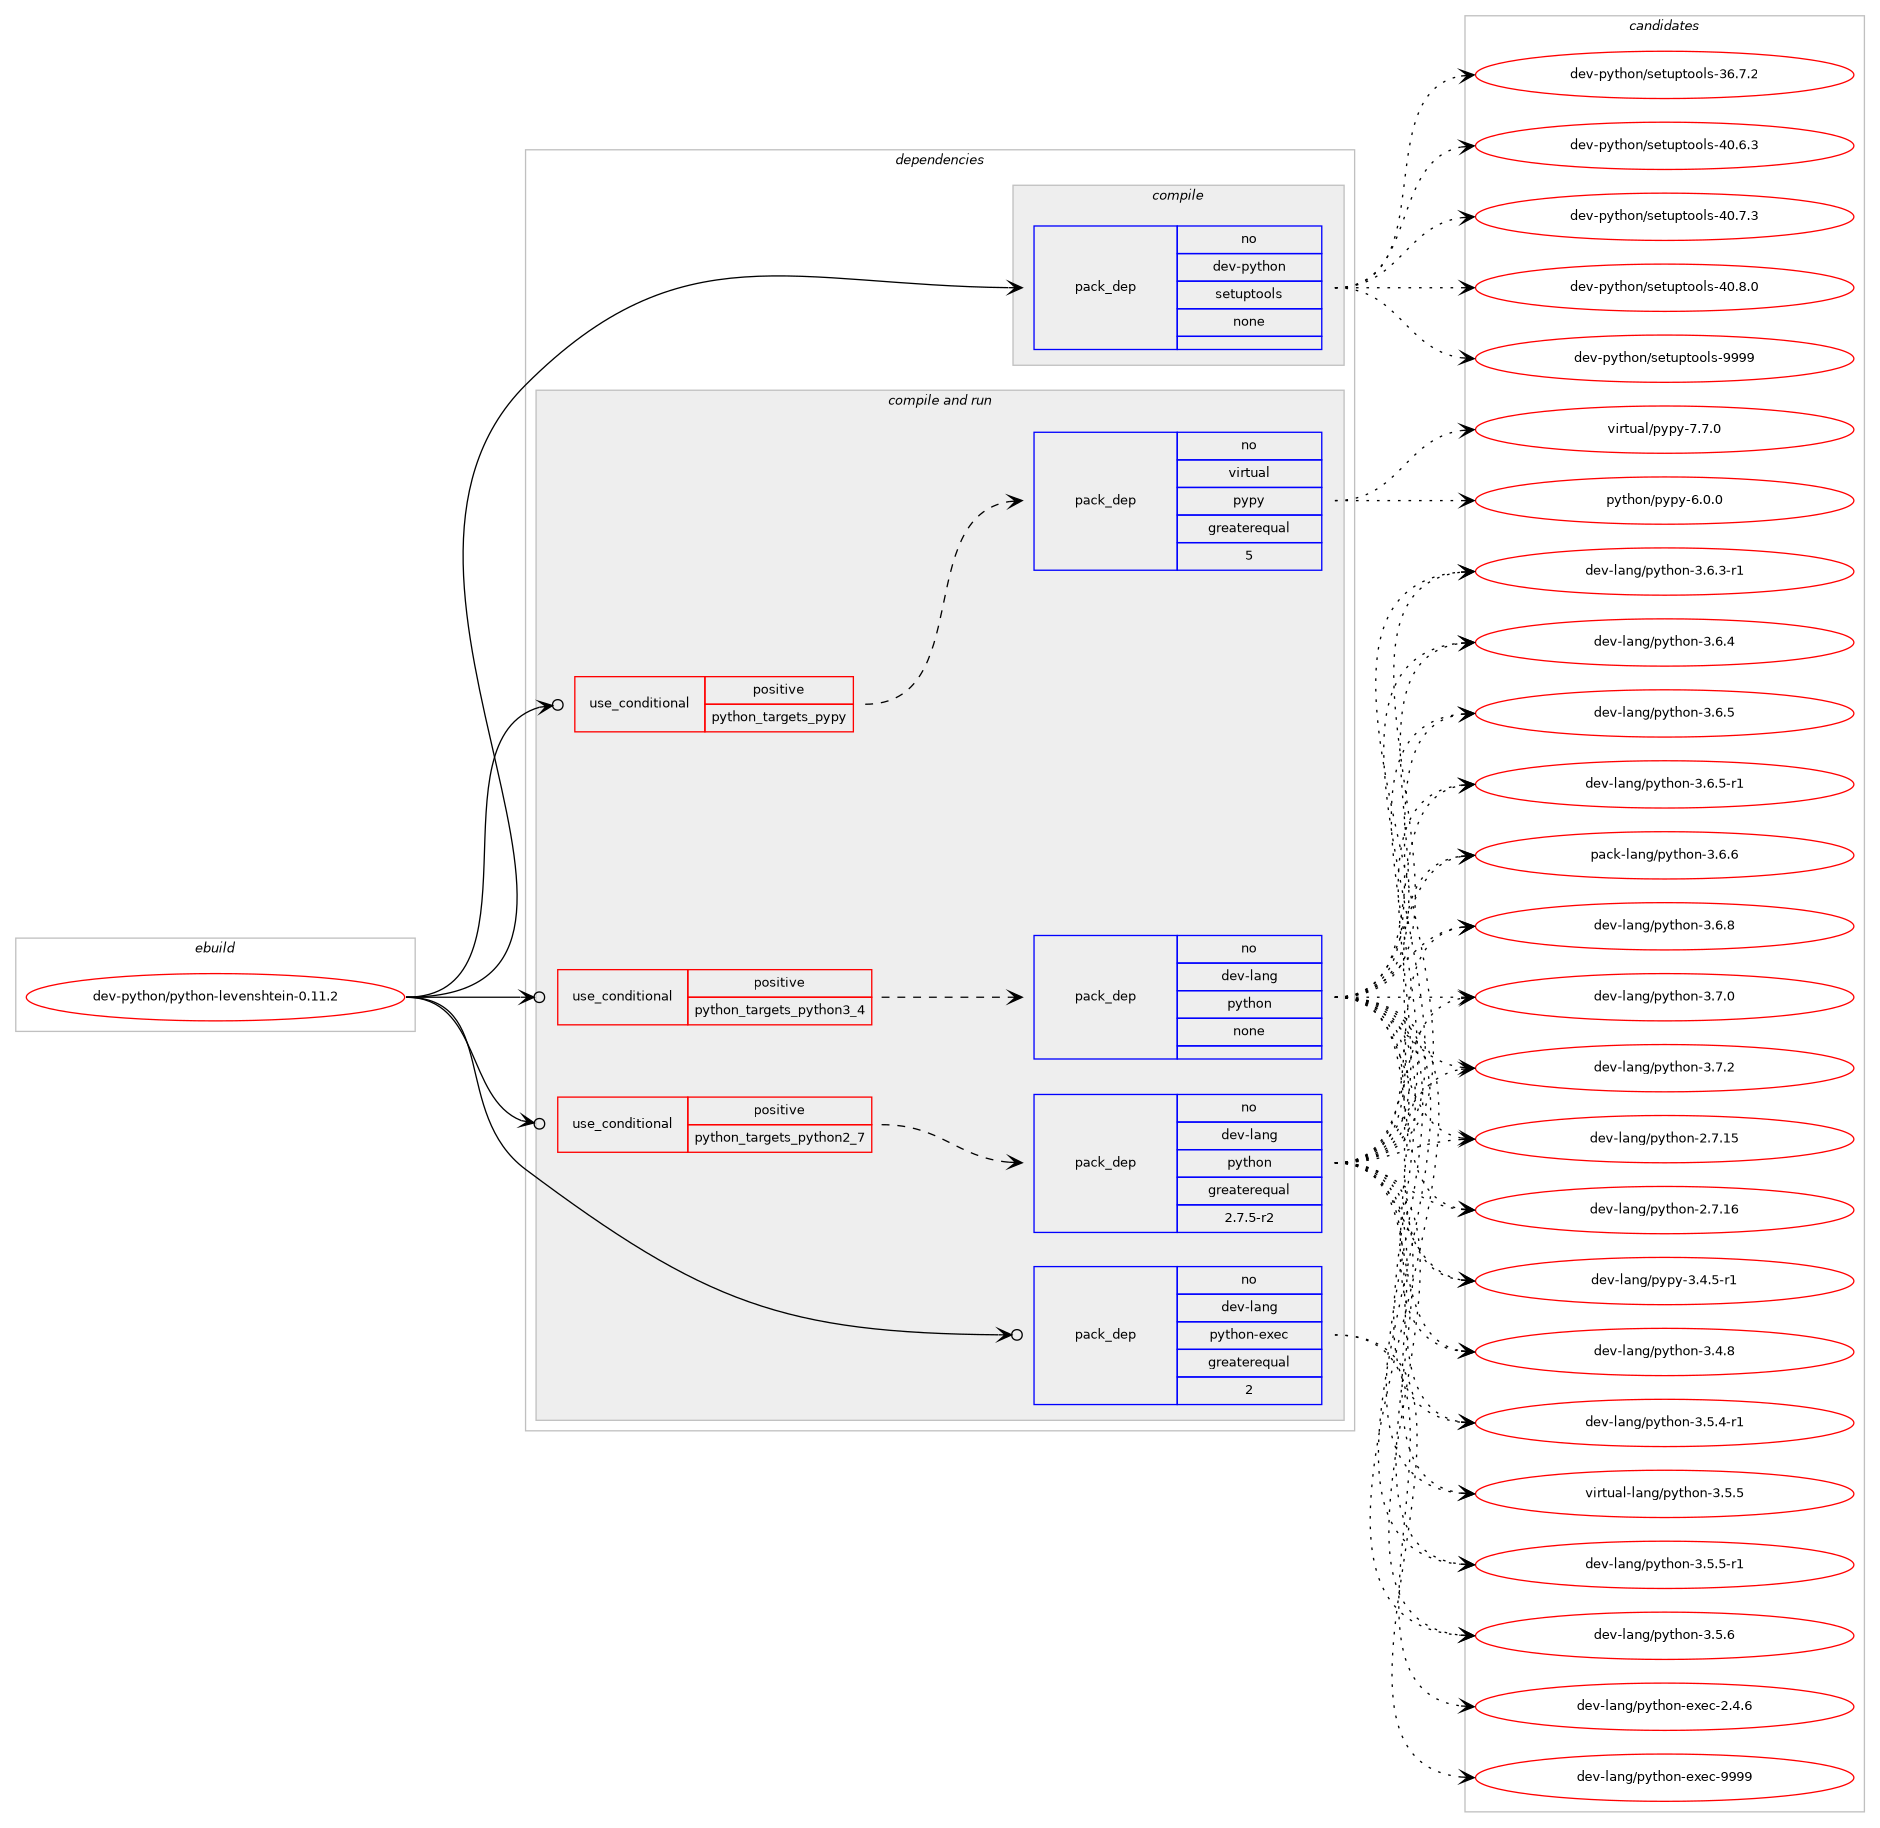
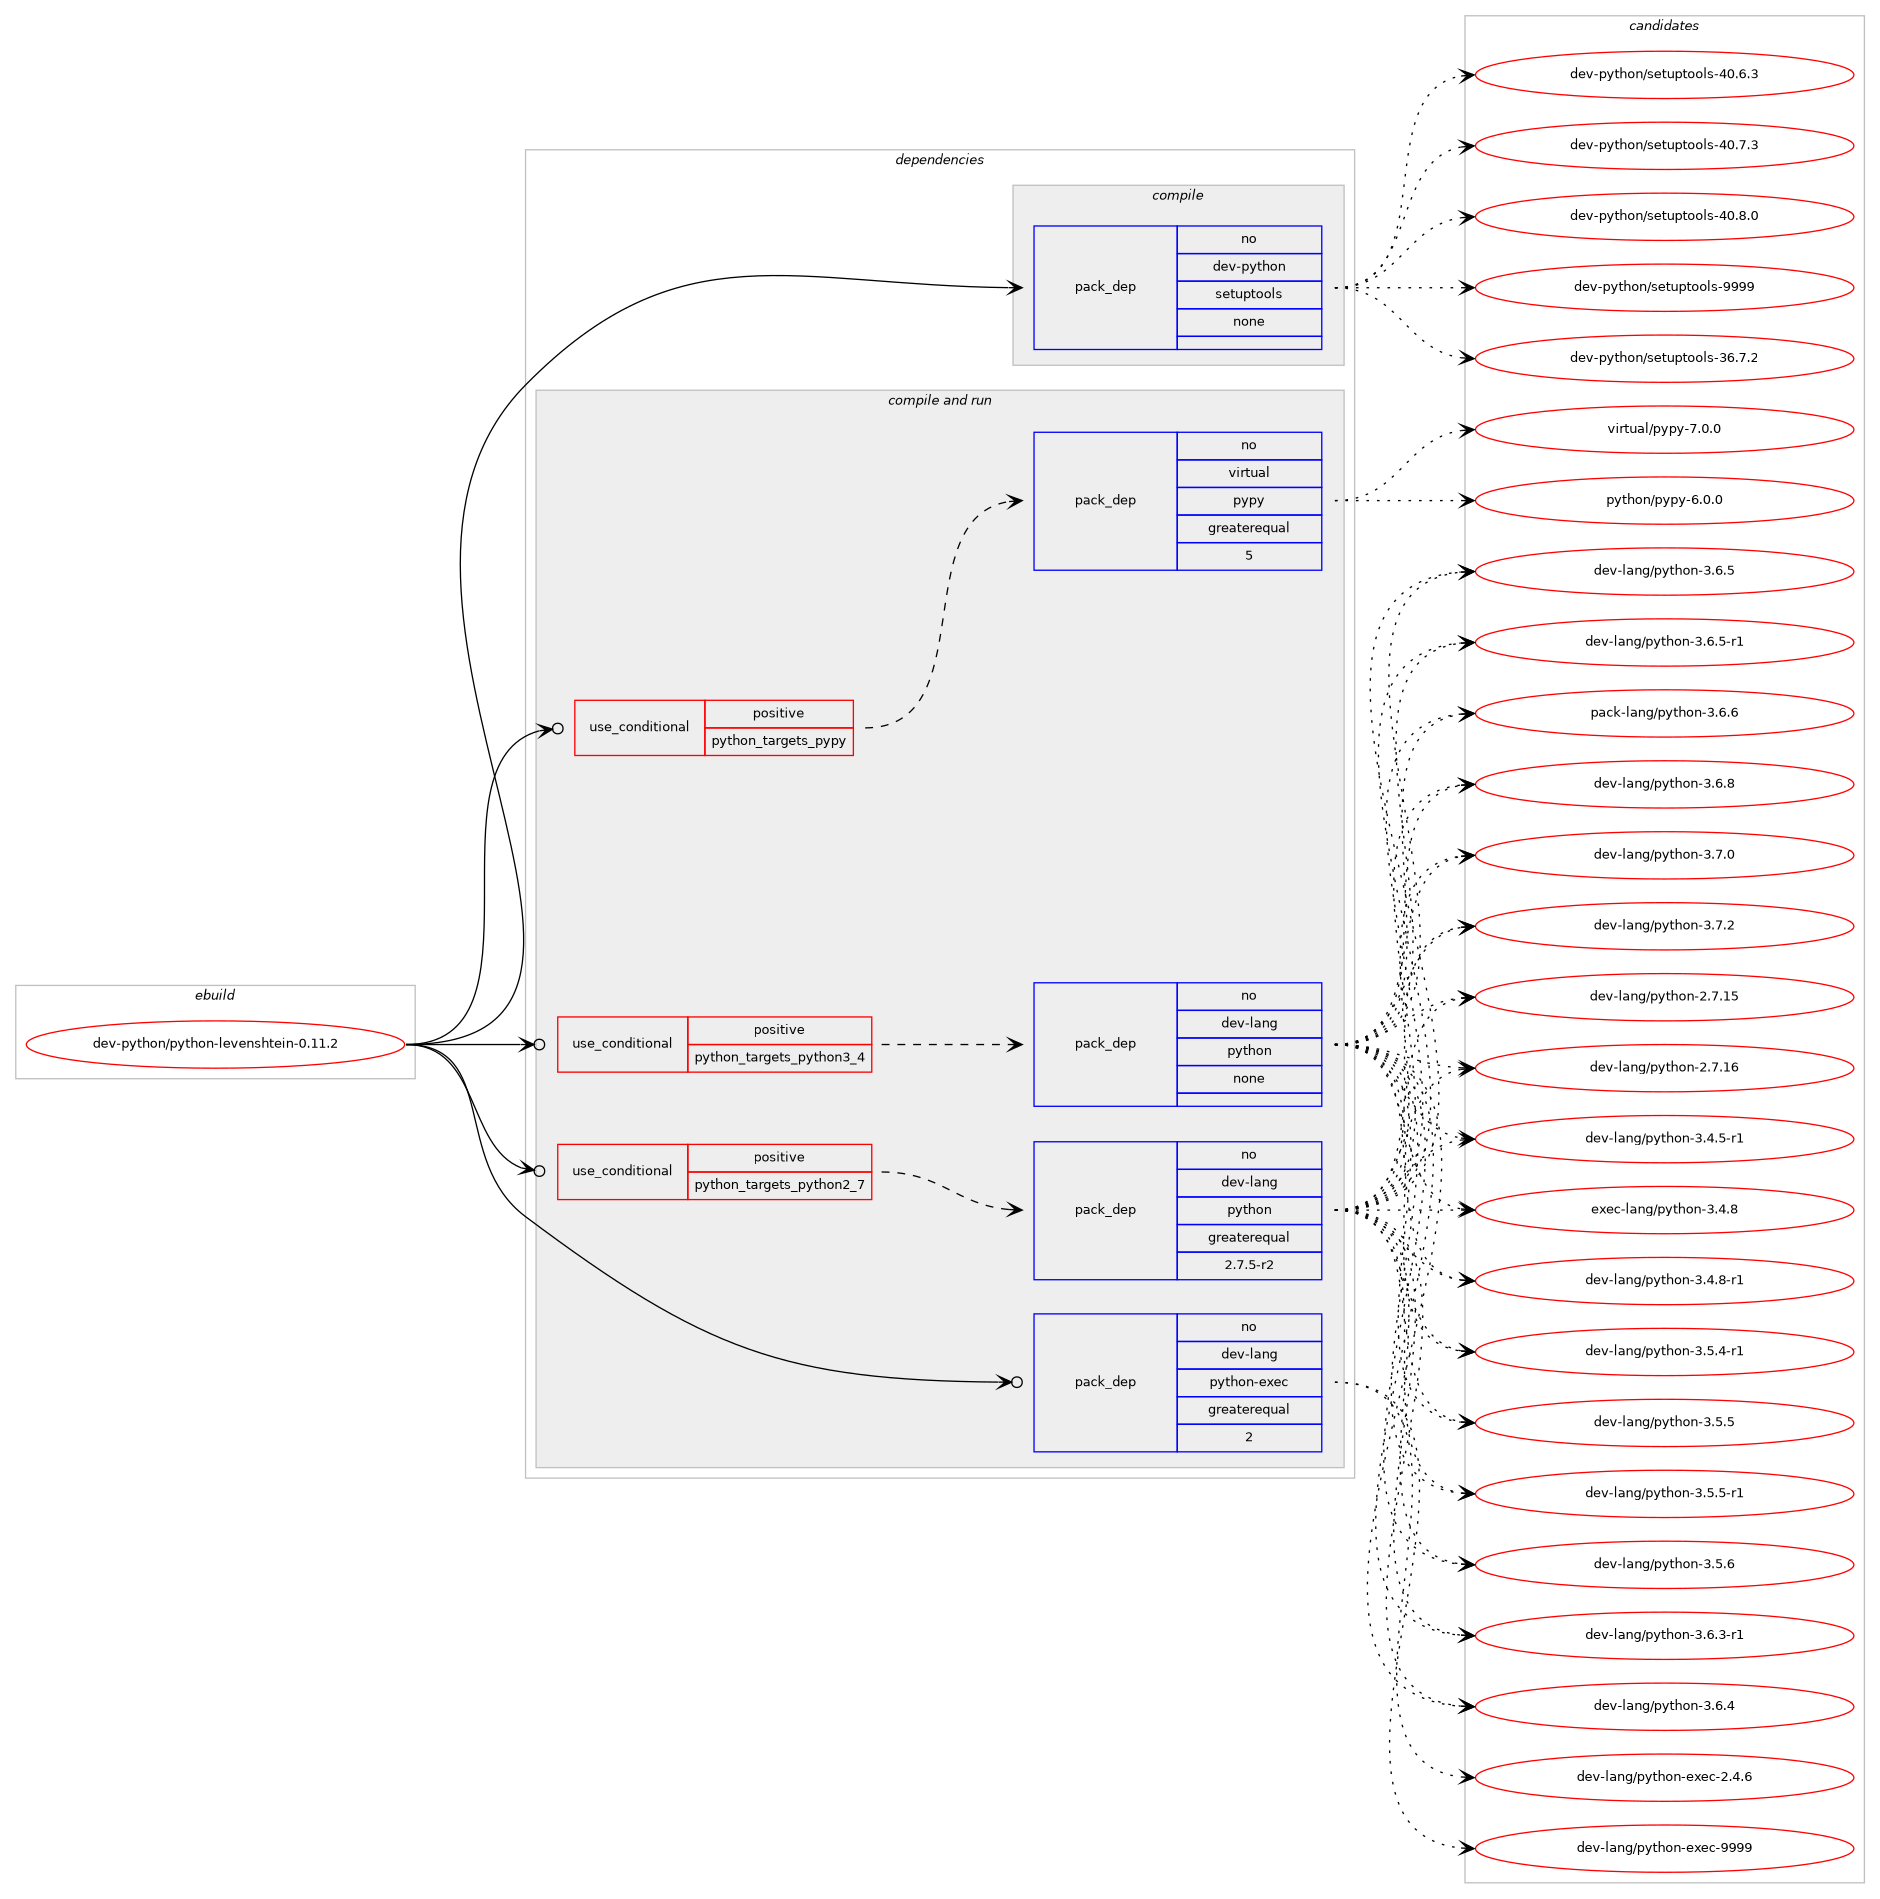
node "virtual/pypy-7.7.0": label "virtual/pypy-7.7.0" -> "virtual/pypy-7.0.0"
node "dev-lang/python-3.4.8-r1": added
node "dev-lang/pypy-3.4.5-r1": label "dev-lang/pypy-3.4.5-r1" -> "dev-lang/python-3.4.5-r1"
node "dev-lang/python-3.4.8": label "dev-lang/python-3.4.8" -> "exec-lang/python-3.4.8"
node "virtual-lang/python-3.5.5": label "virtual-lang/python-3.5.5" -> "dev-lang/python-3.5.5"
